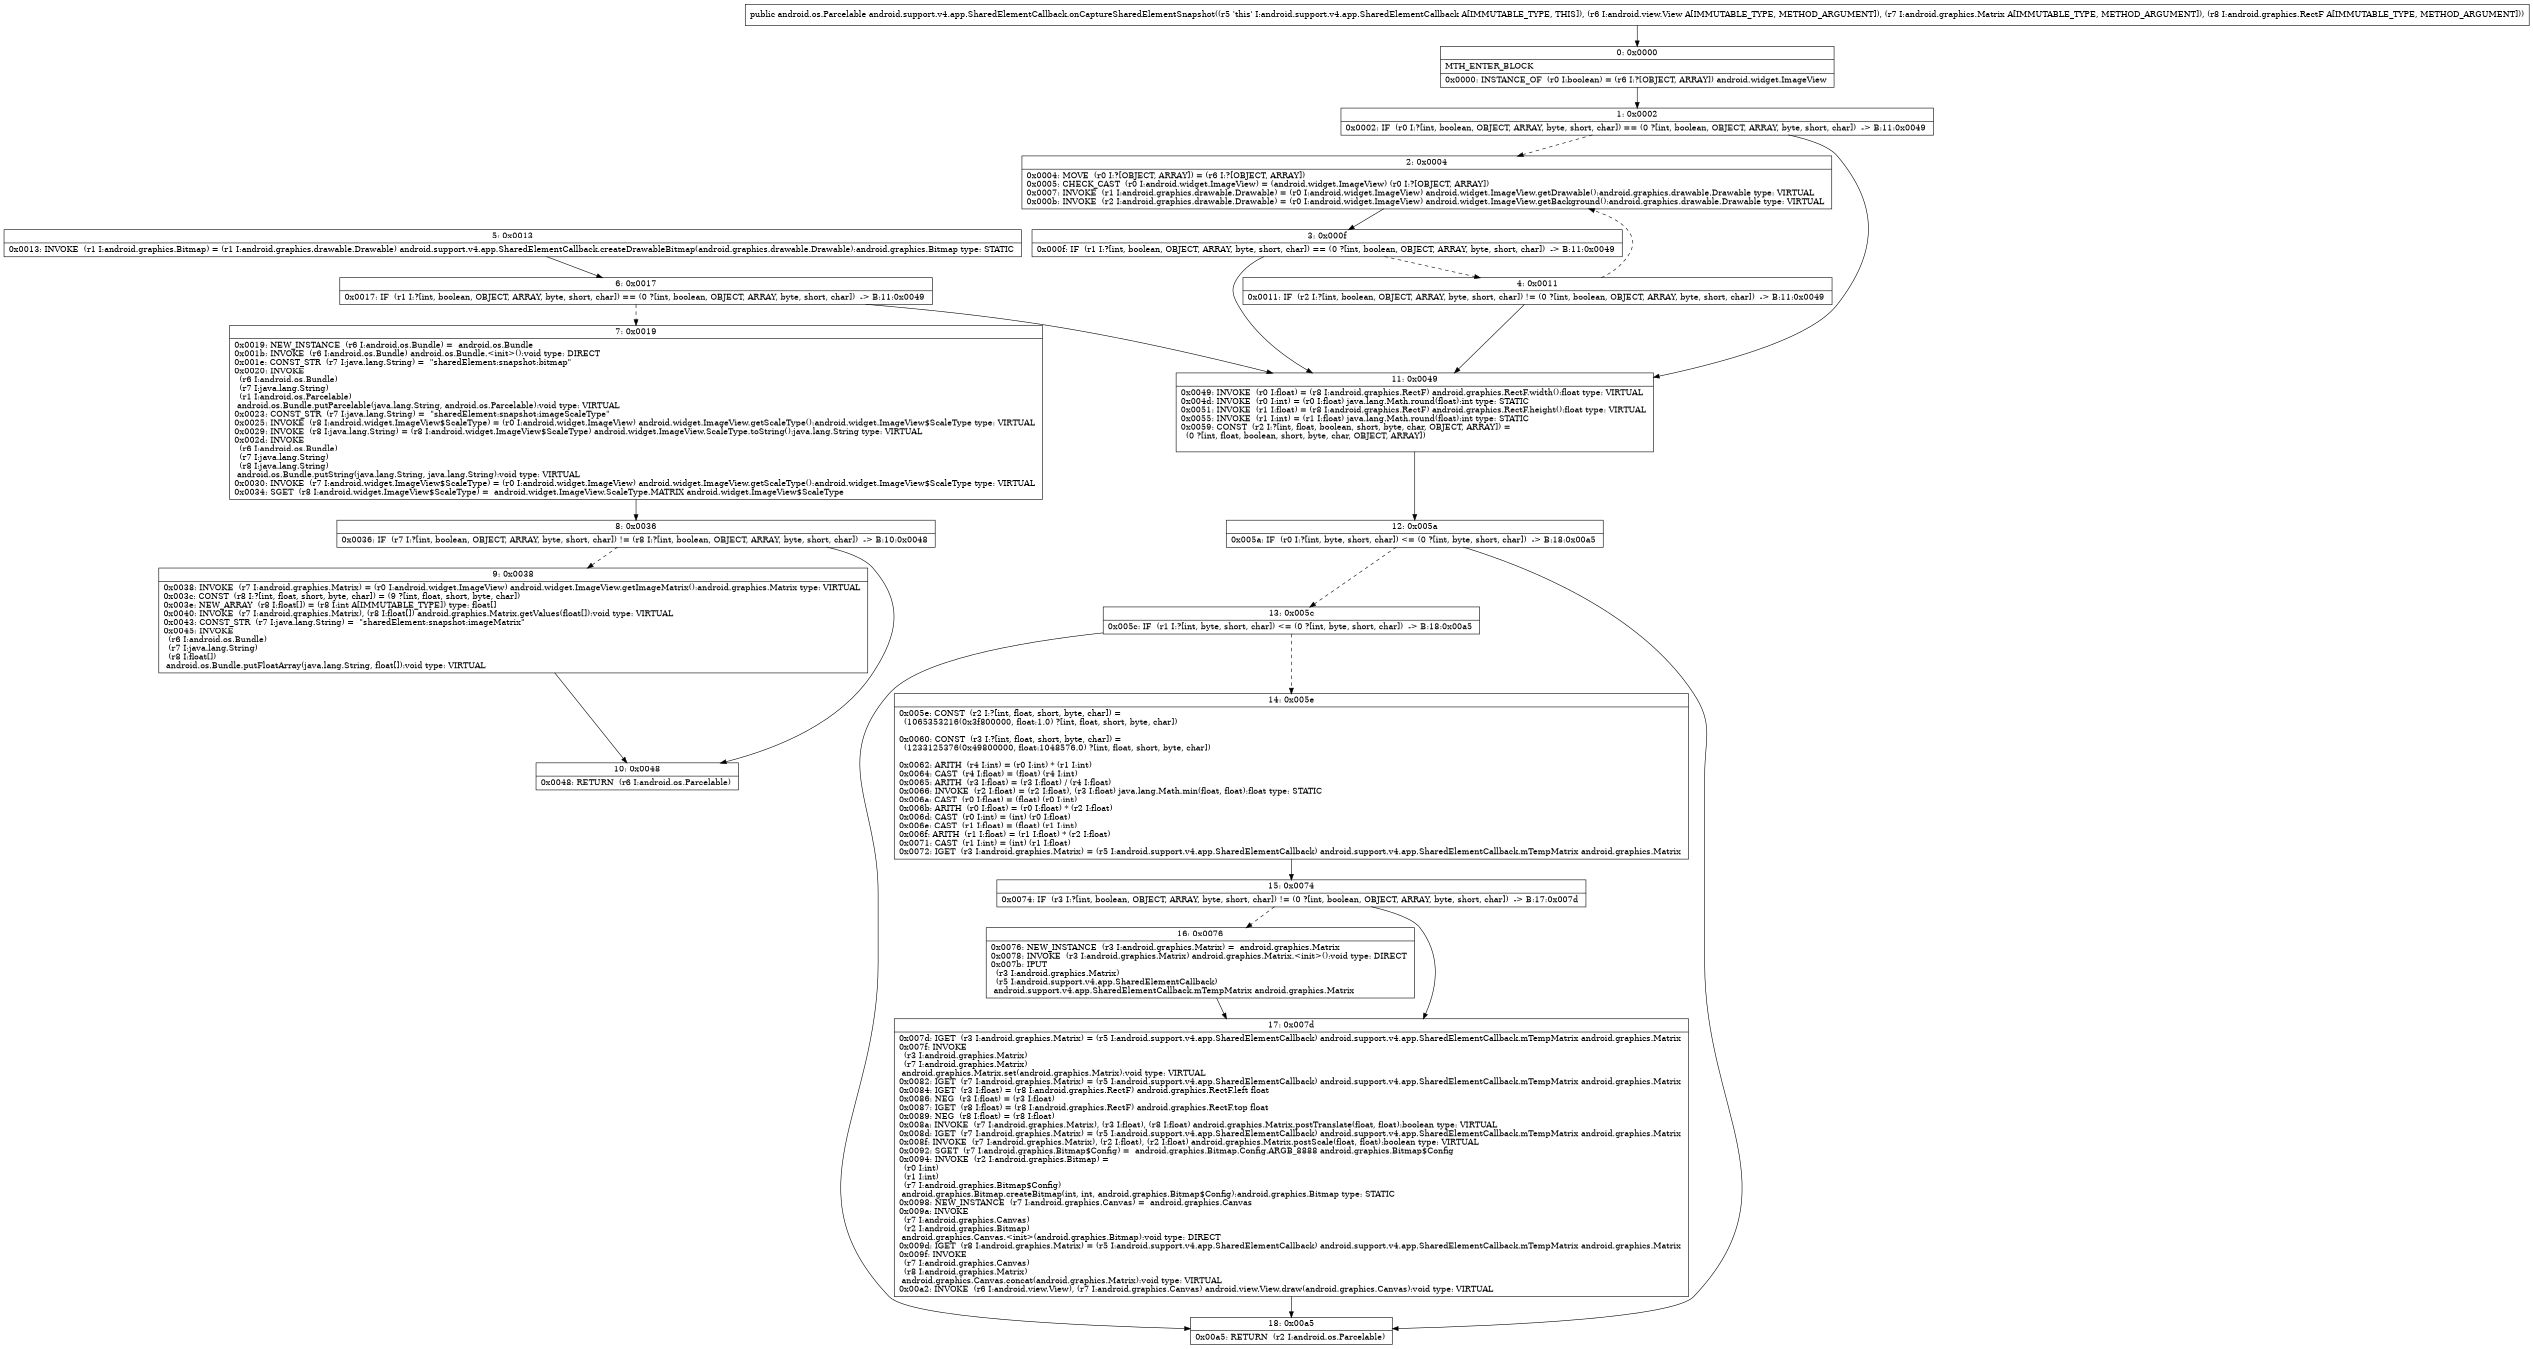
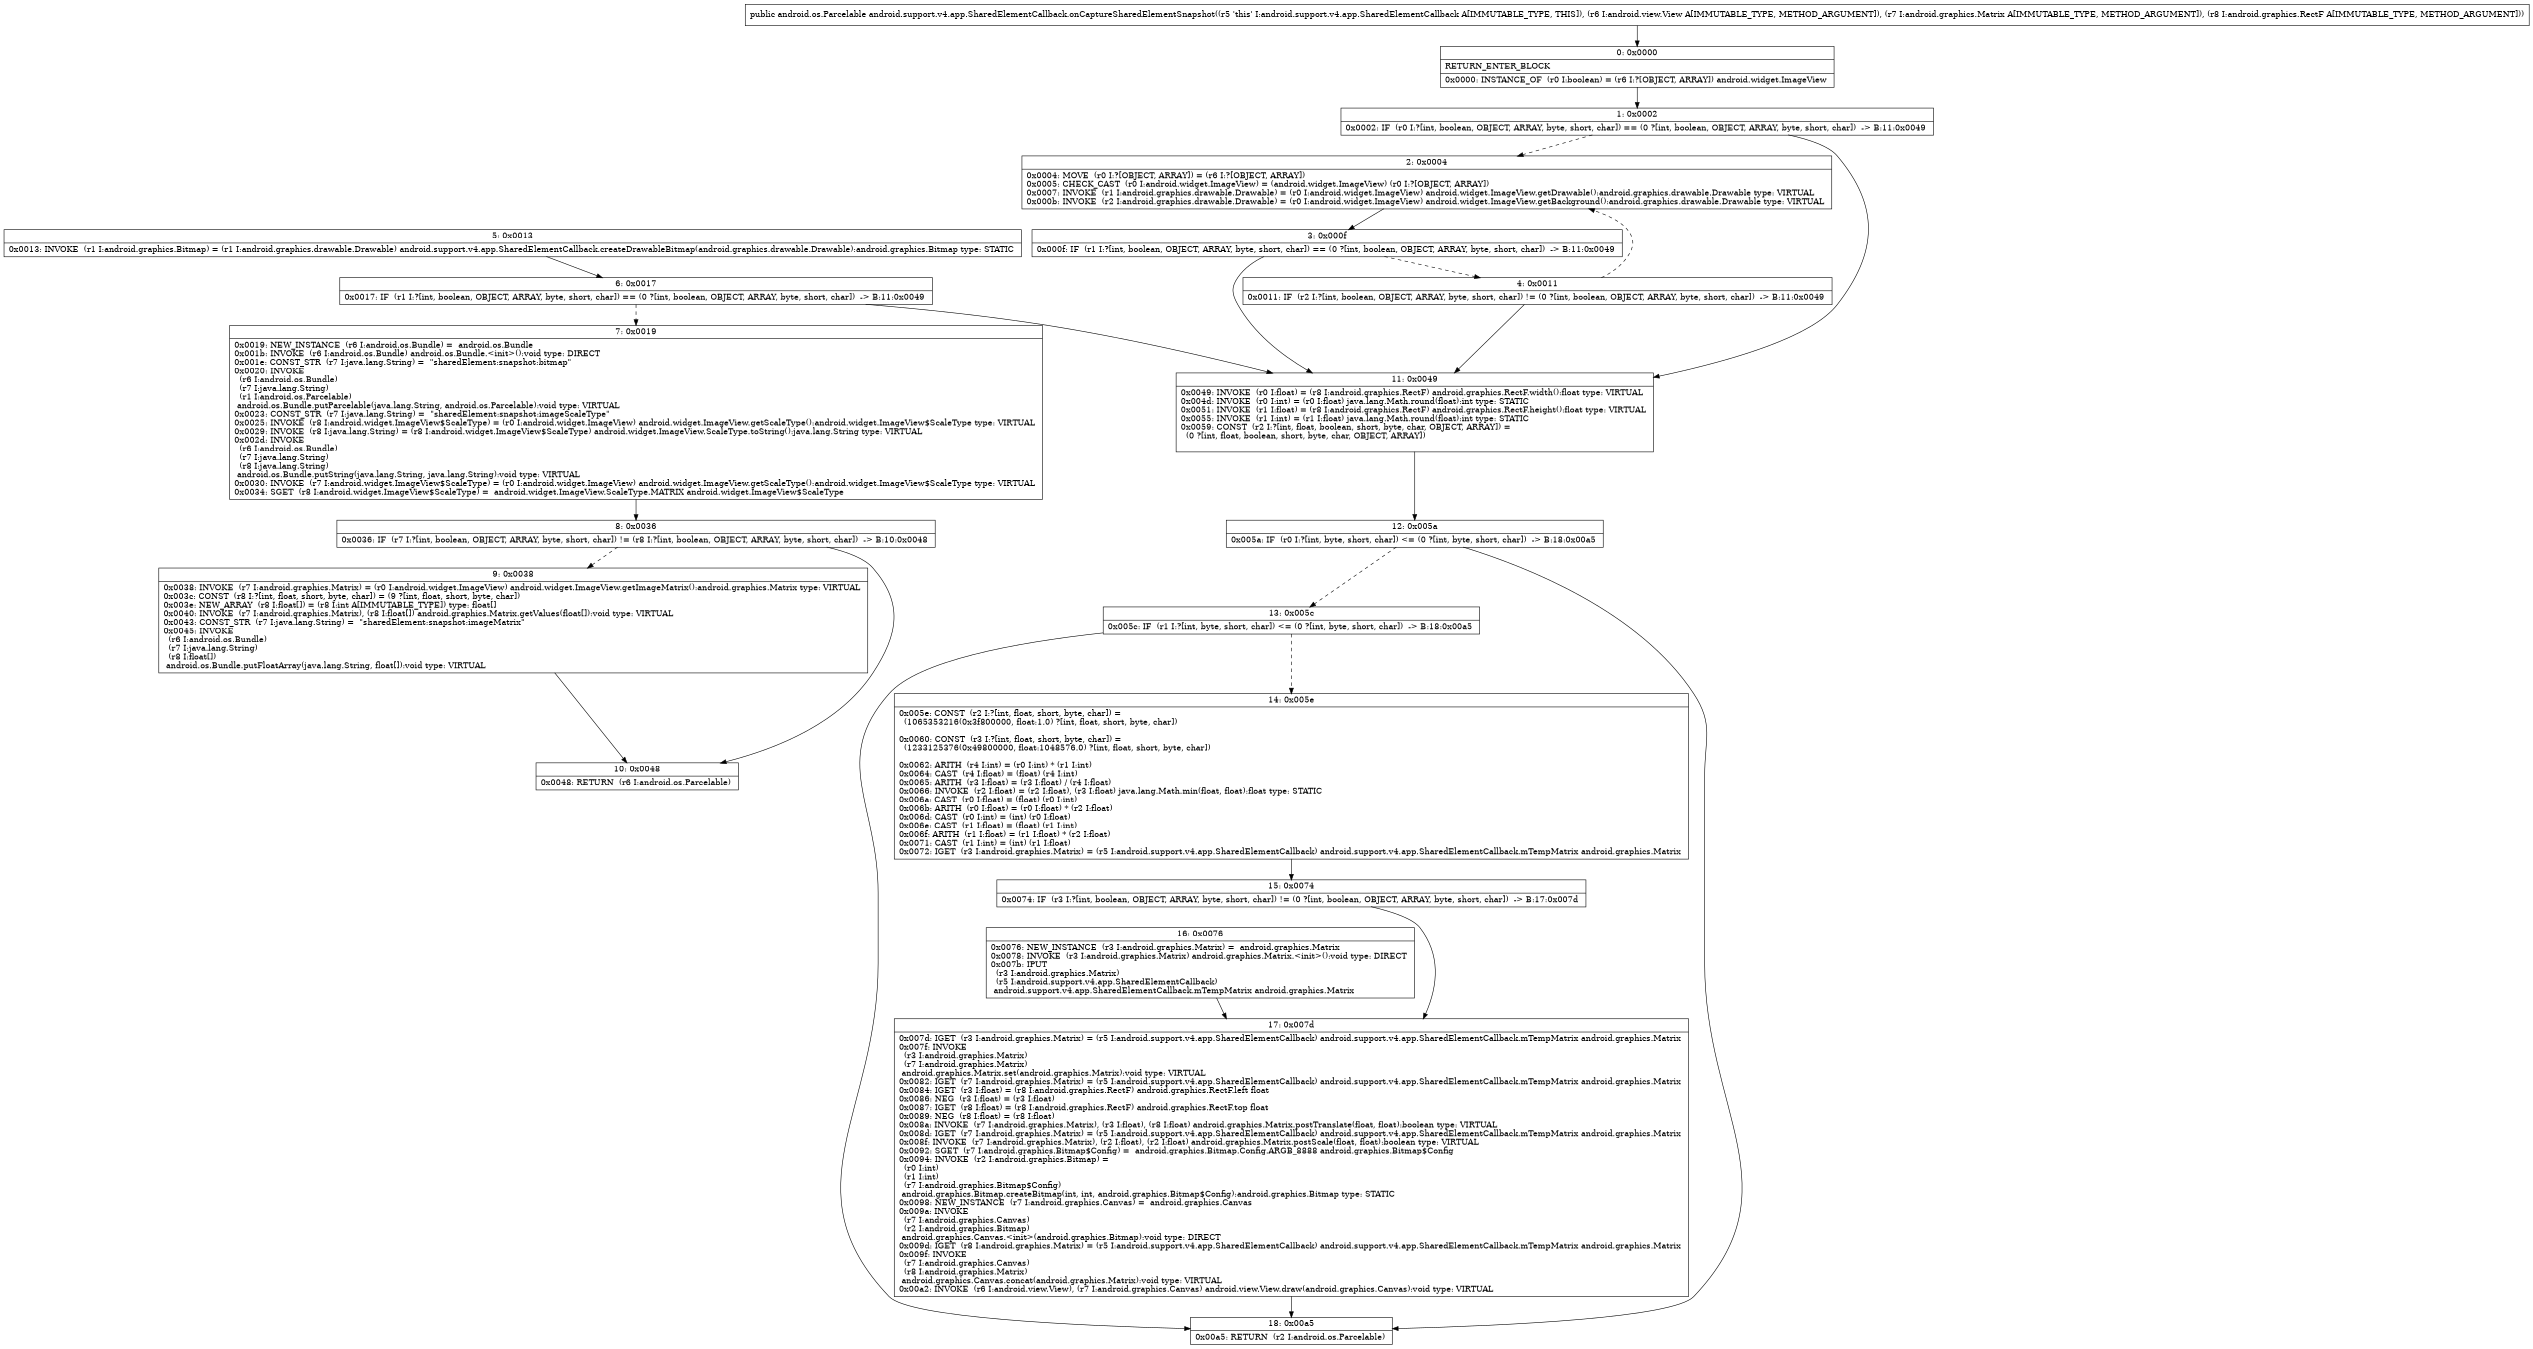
node "0: 0x0000": text "MTH_ENTER_BLOCK" -> "RETURN_ENTER_BLOCK"
edge "15: 0x0074" -> "16: 0x0076": removed
